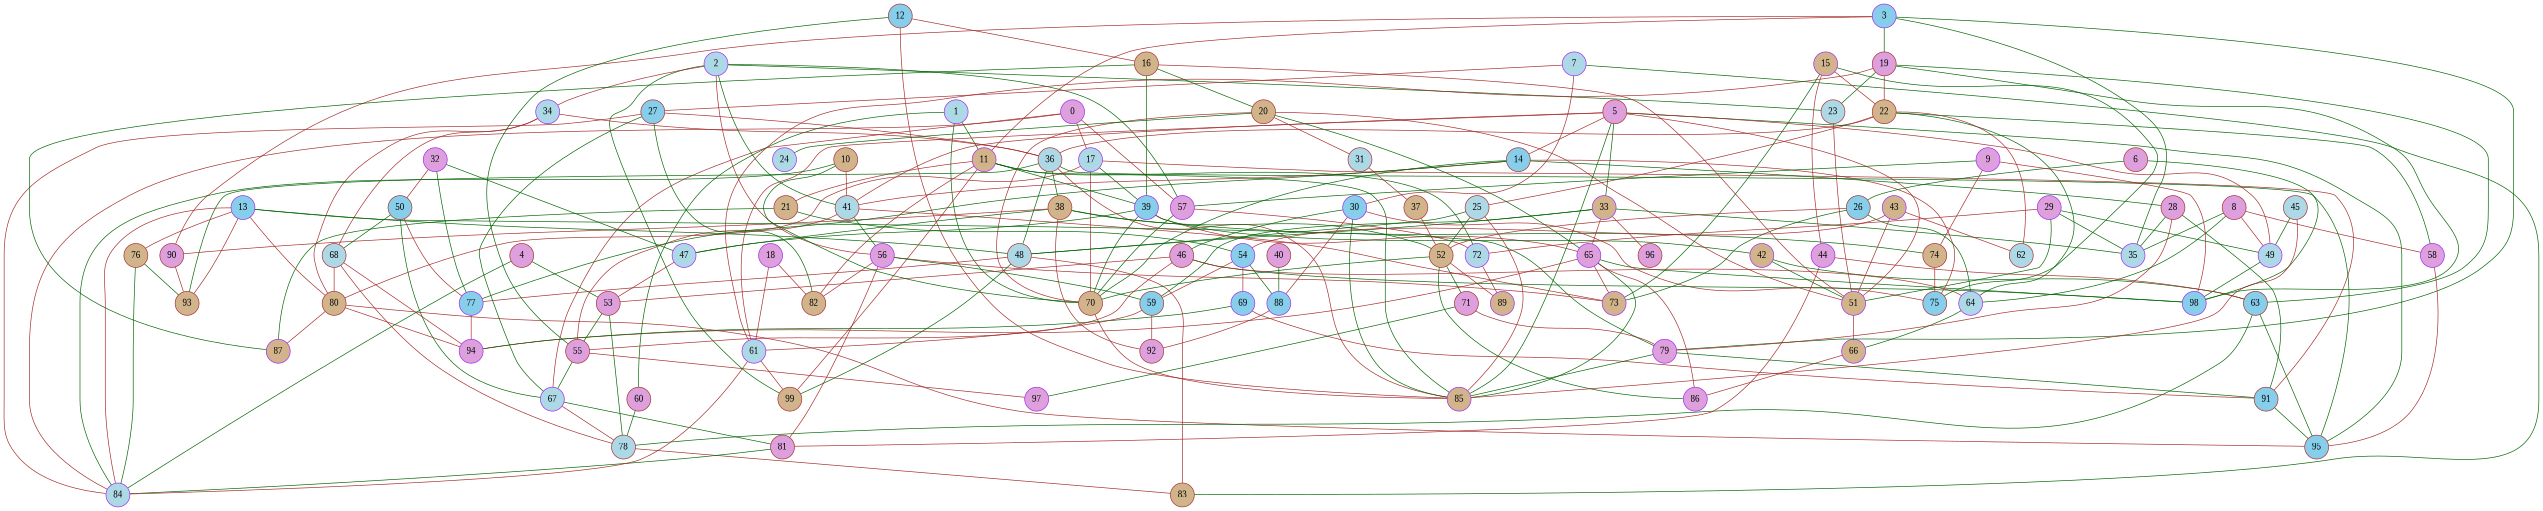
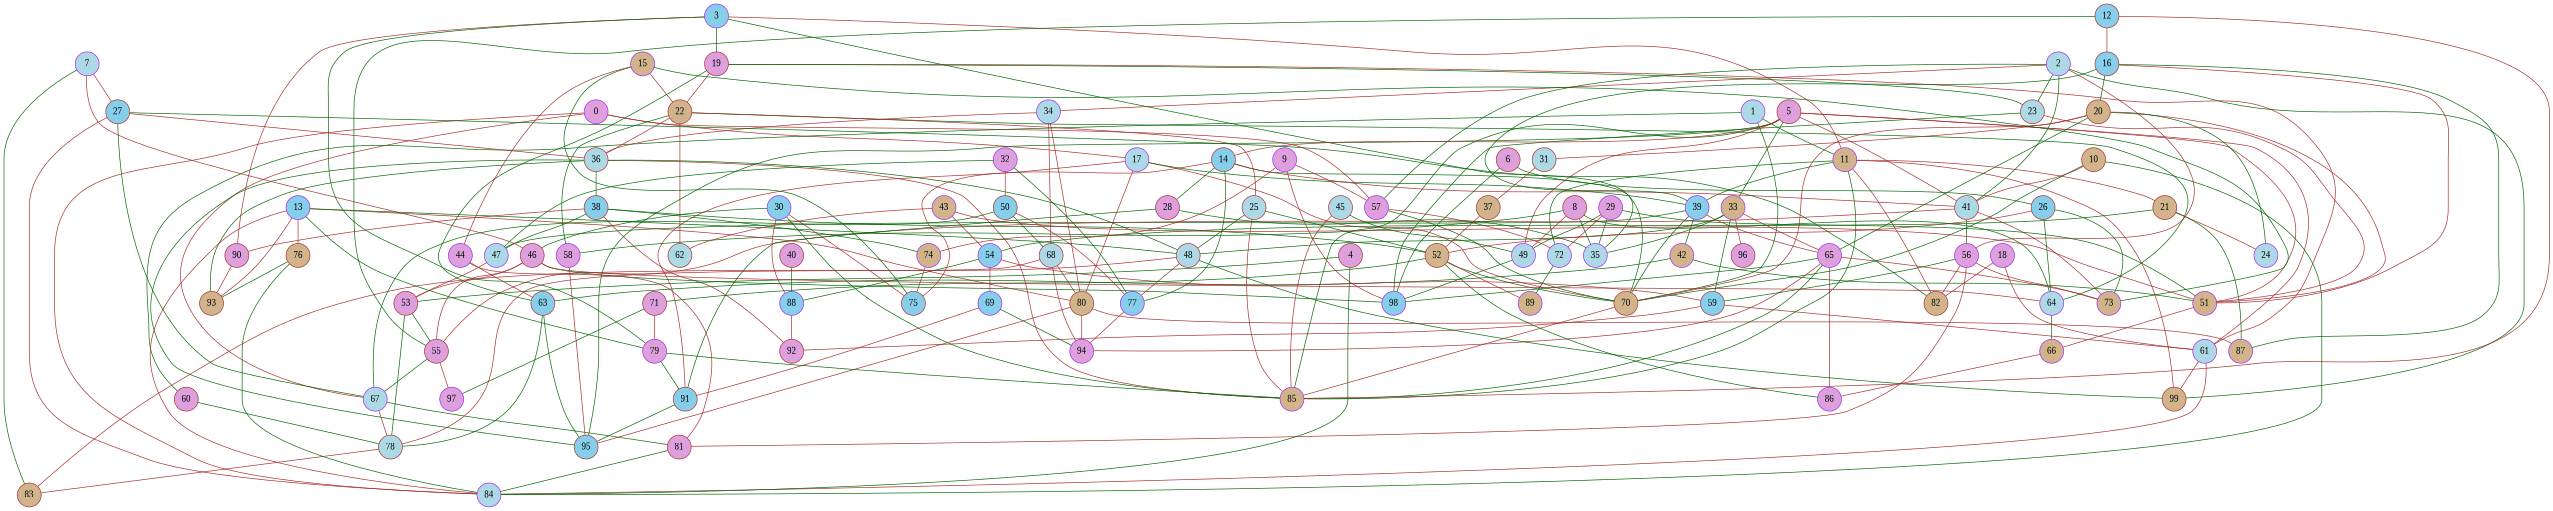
node "16": fillcolor tan -> skyblue
edge "19" -- "98": now "23" -- "98"
edge "9" -- "57": color darkgreen -> brown
edge "7" -- "30": now "7" -- "46"
node "38": fillcolor tan -> skyblue
edge "21" -- "24": added
edge "8" -- "58": color brown -> darkgreen
node "74": color brown -> purple
edge "72" -- "89": color brown -> darkgreen
edge "28" -- "79": removed
